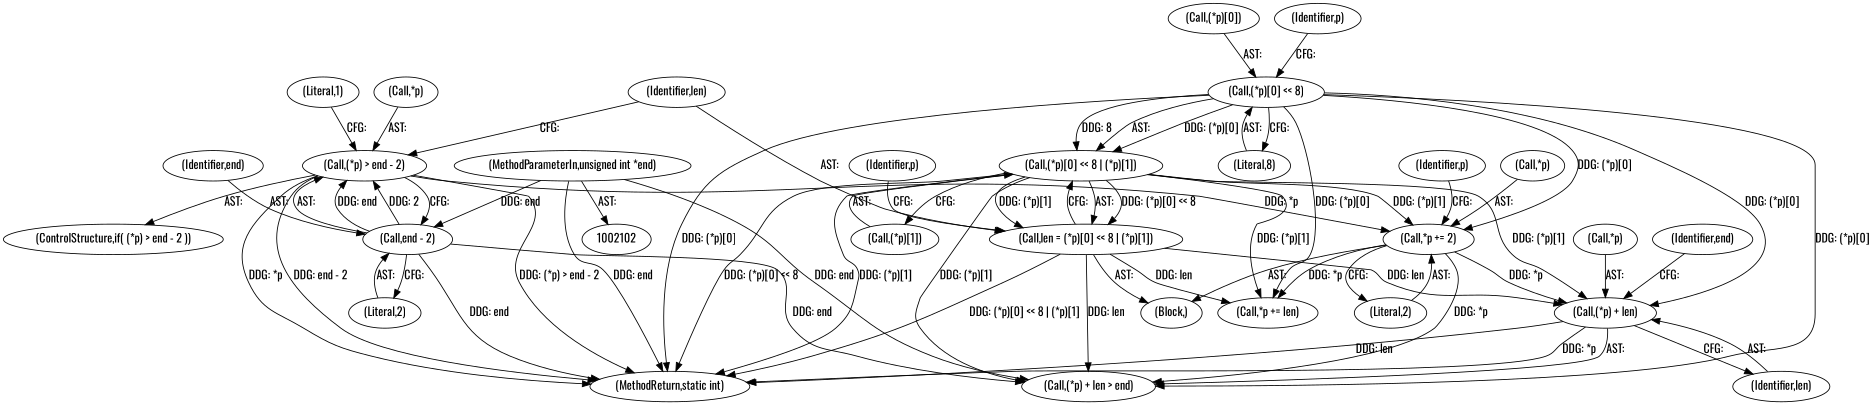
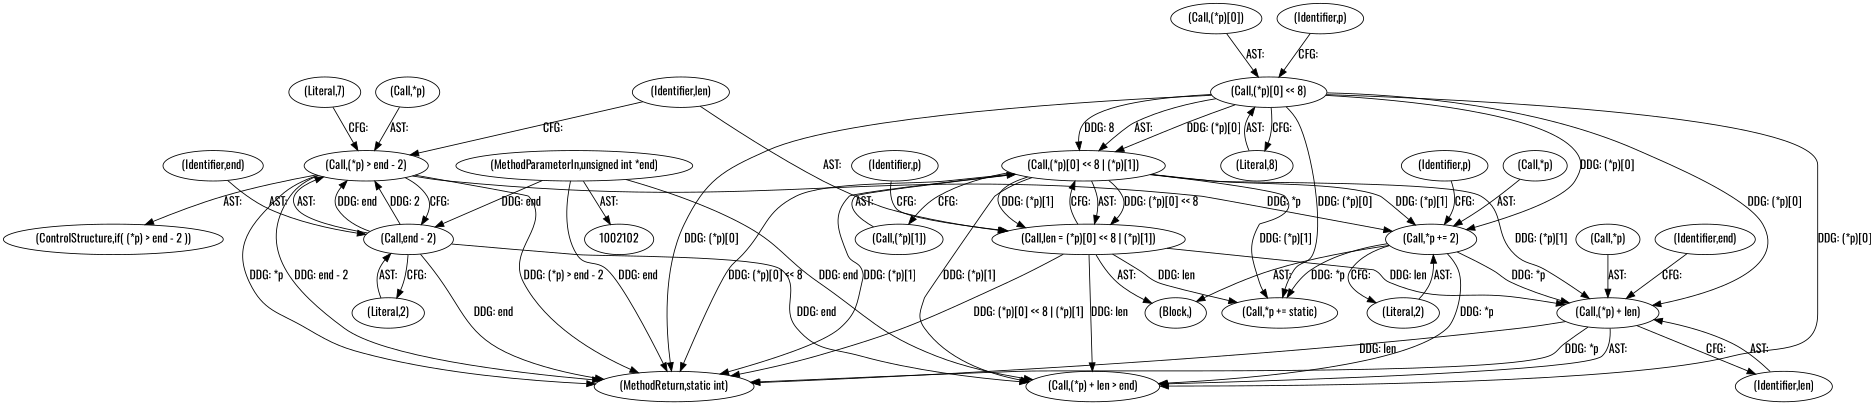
node "(Literal,1)": label "(Literal,1)" -> "(Literal,7)"
node "(Call,*p += len)": label "(Call,*p += len)" -> "(Call,*p += static)"
